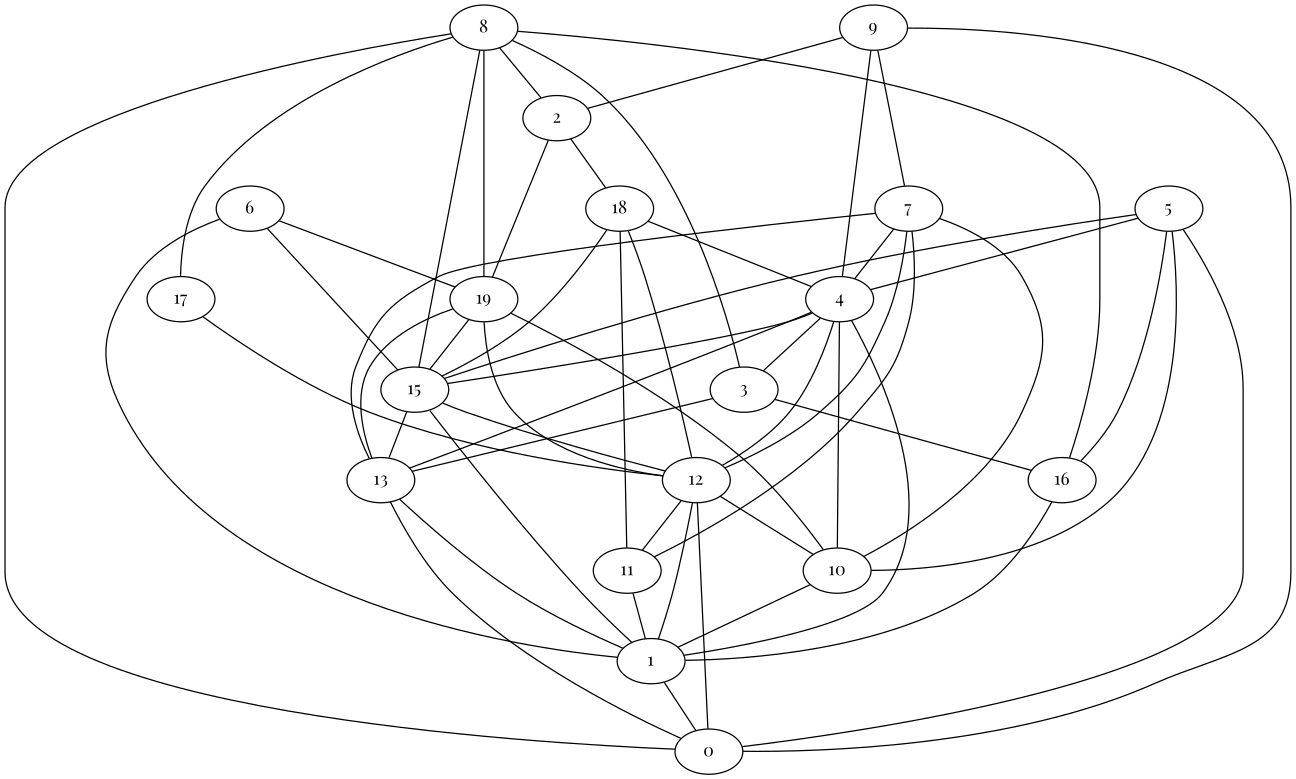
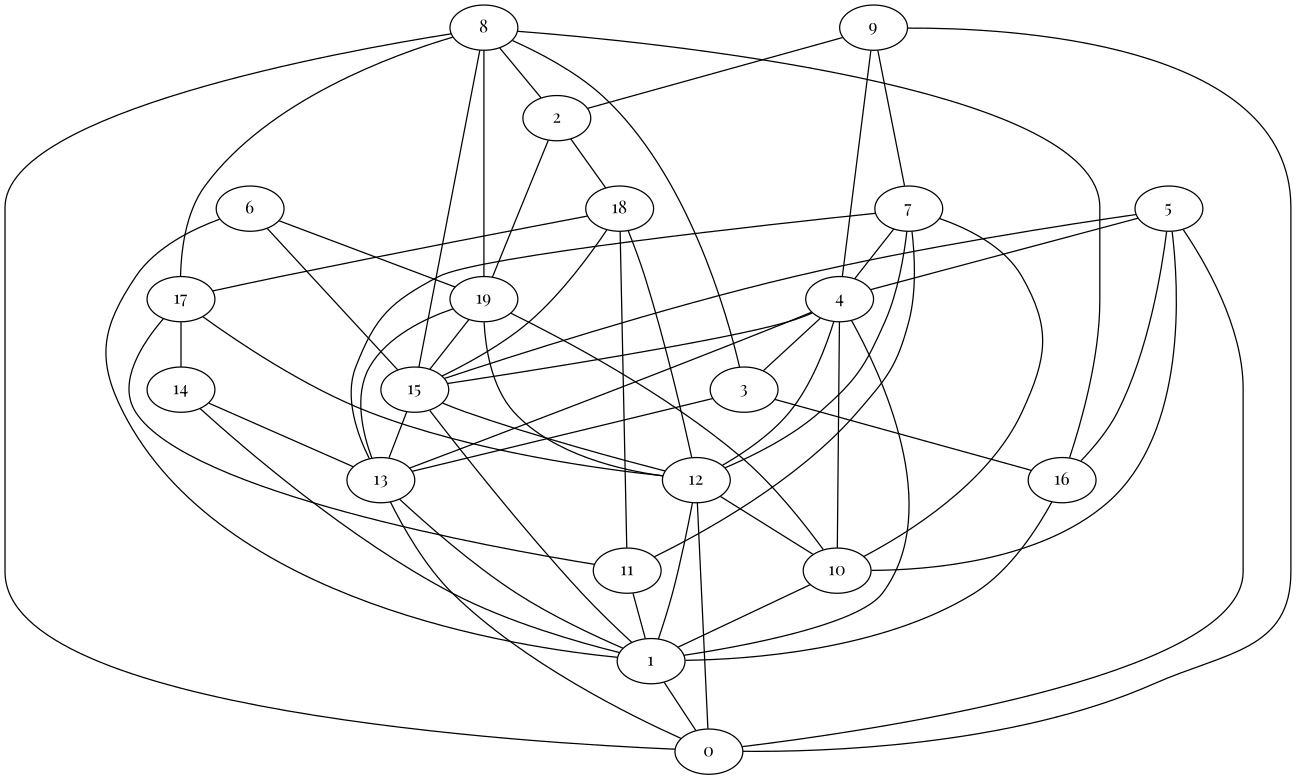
edge "18" -- "4": now "18" -- "17"
node "14": added
edge "12" -- "11": now "17" -- "11"
